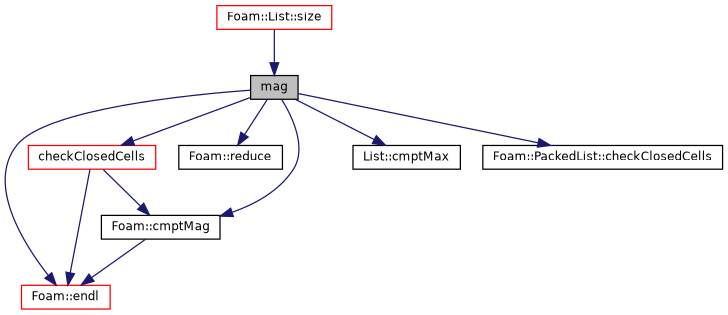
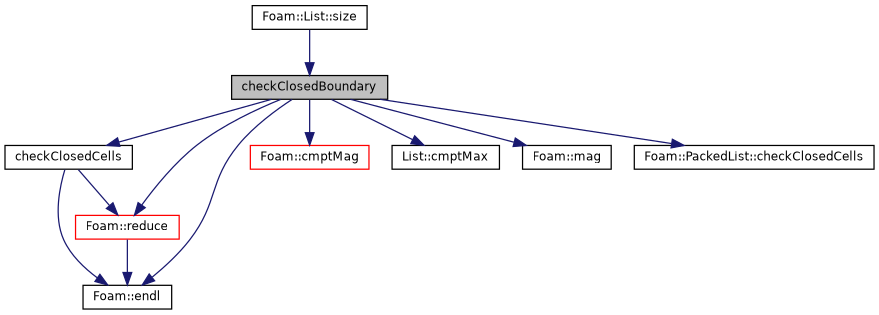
node "Foam::List::size": color red -> black
node "mag": label "mag" -> "checkClosedBoundary"
node "checkClosedCells": color red -> black
node "Foam::reduce": color black -> red
node "Foam::mag": added
edge "checkClosedCells" -> "Foam::cmptMag": now "checkClosedCells" -> "Foam::reduce"
node "Foam::cmptMag": color black -> red
edge "Foam::cmptMag" -> "Foam::endl": now "Foam::reduce" -> "Foam::endl"
node "Foam::endl": color red -> black
